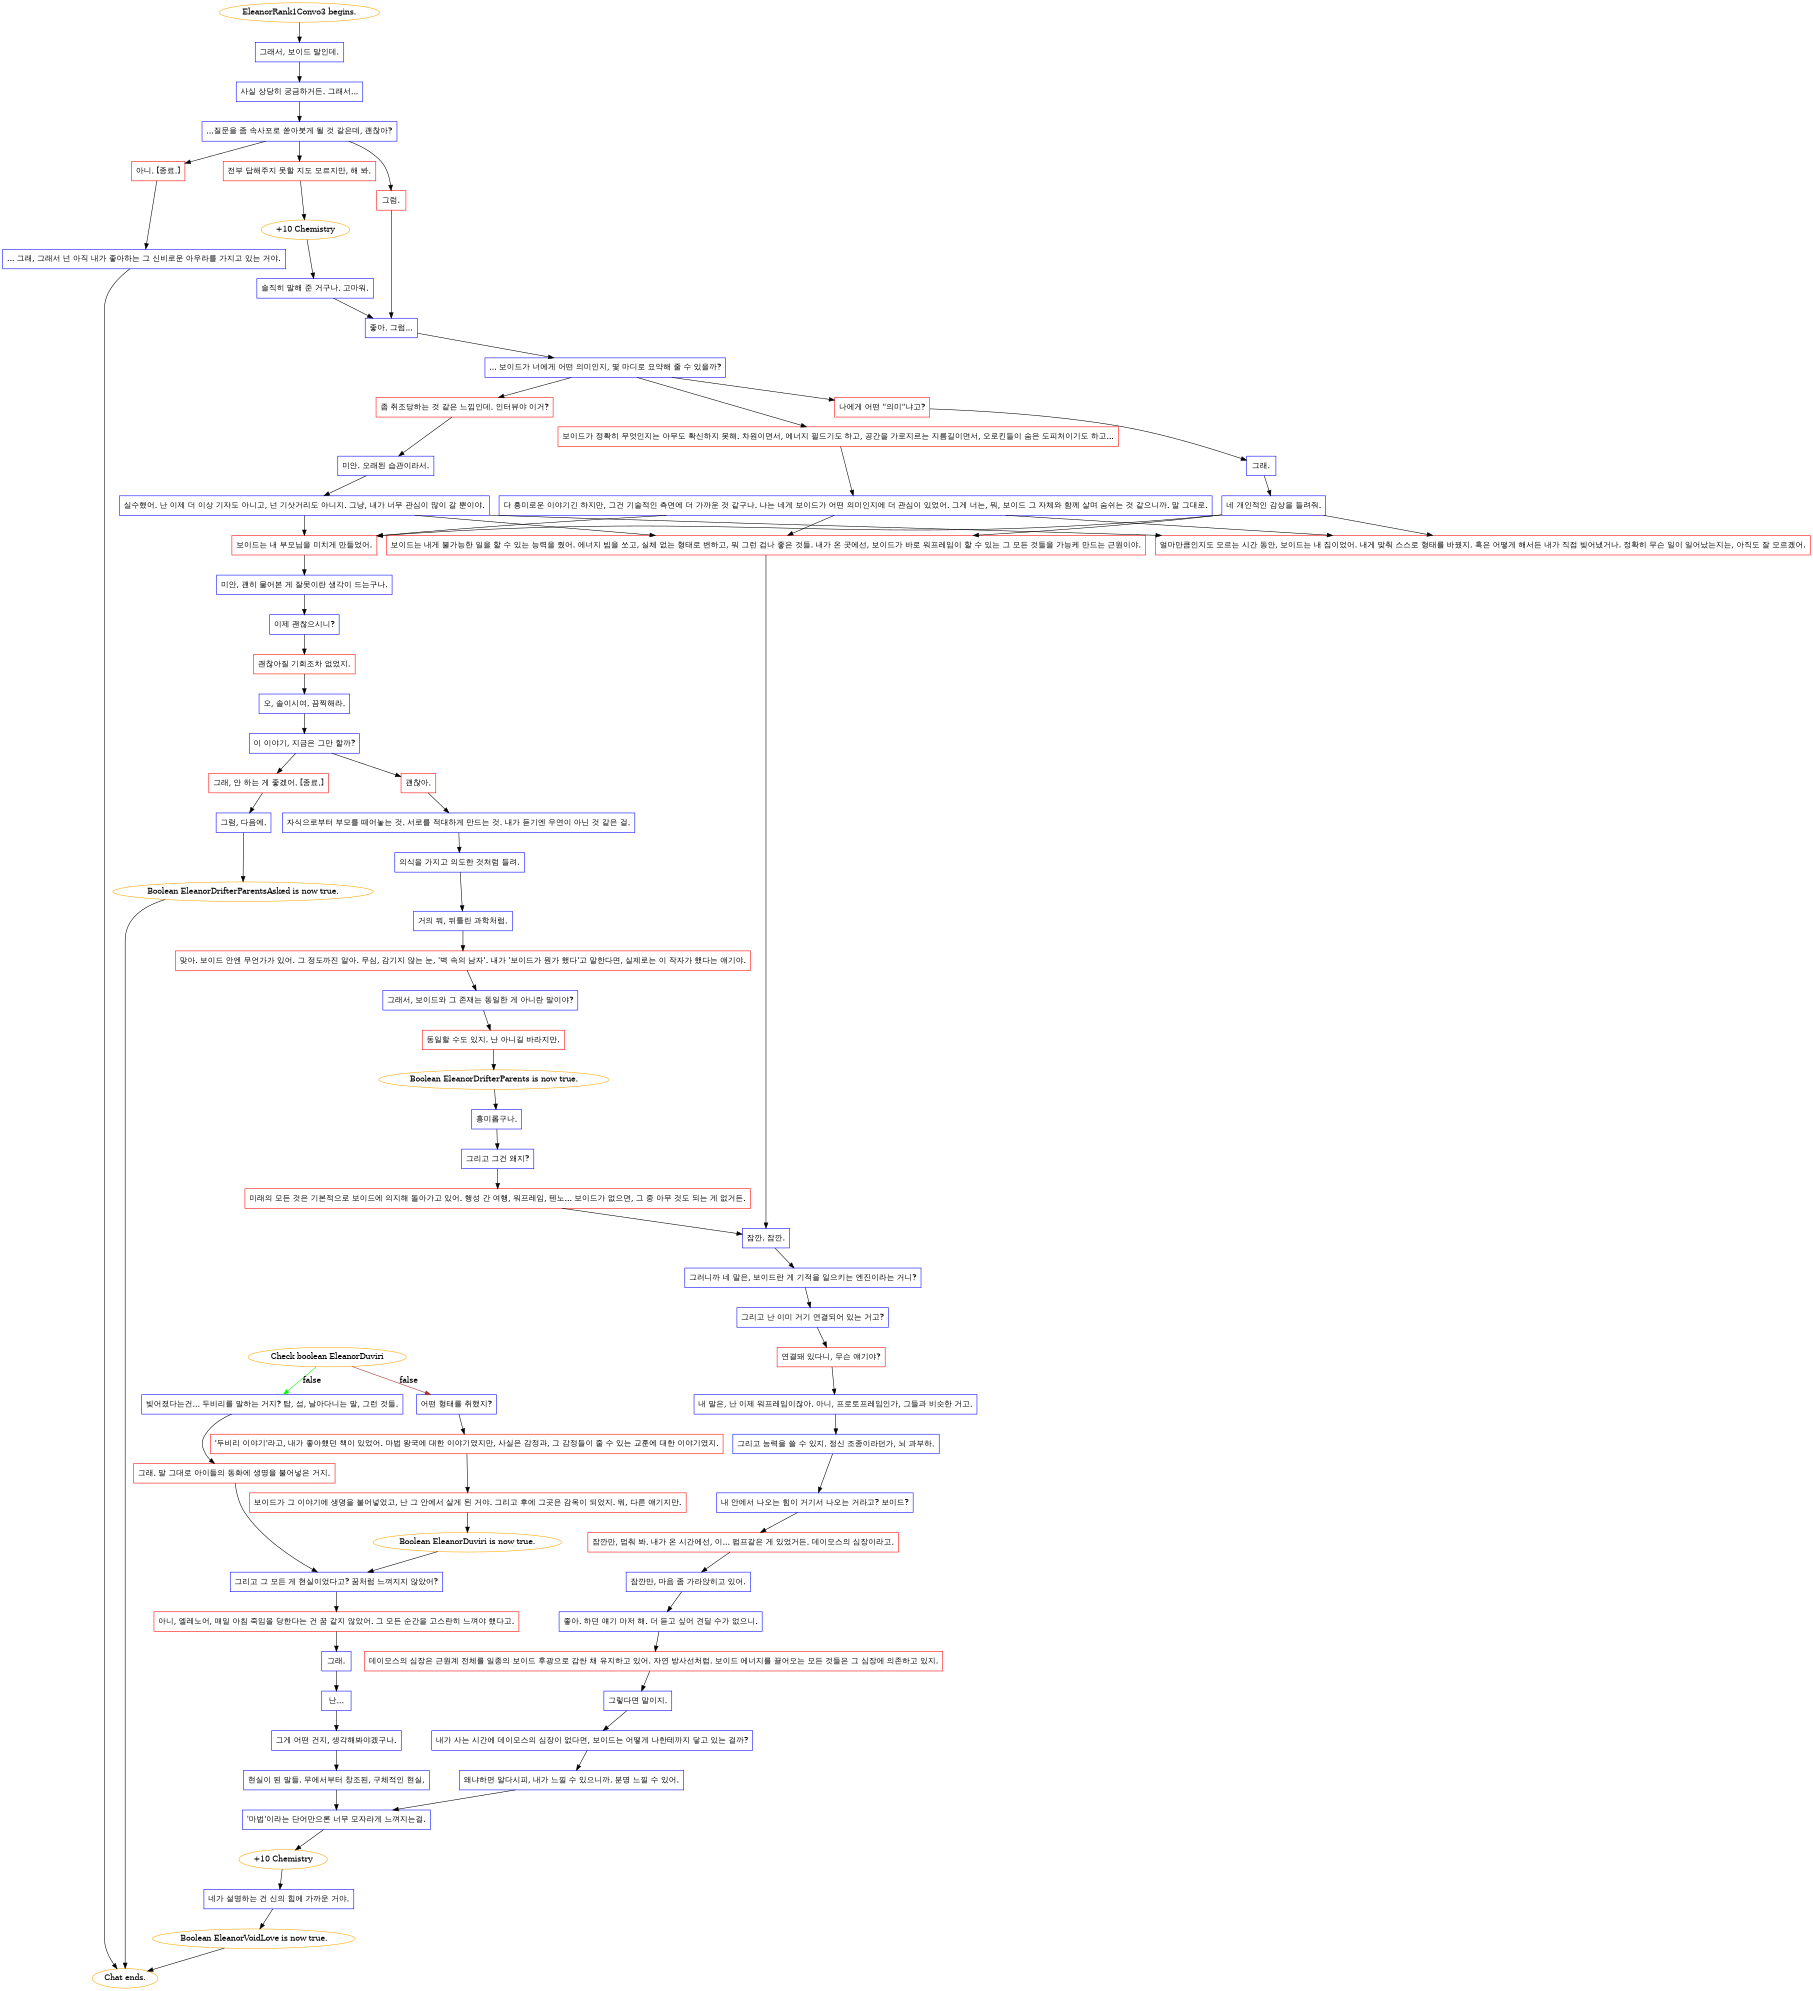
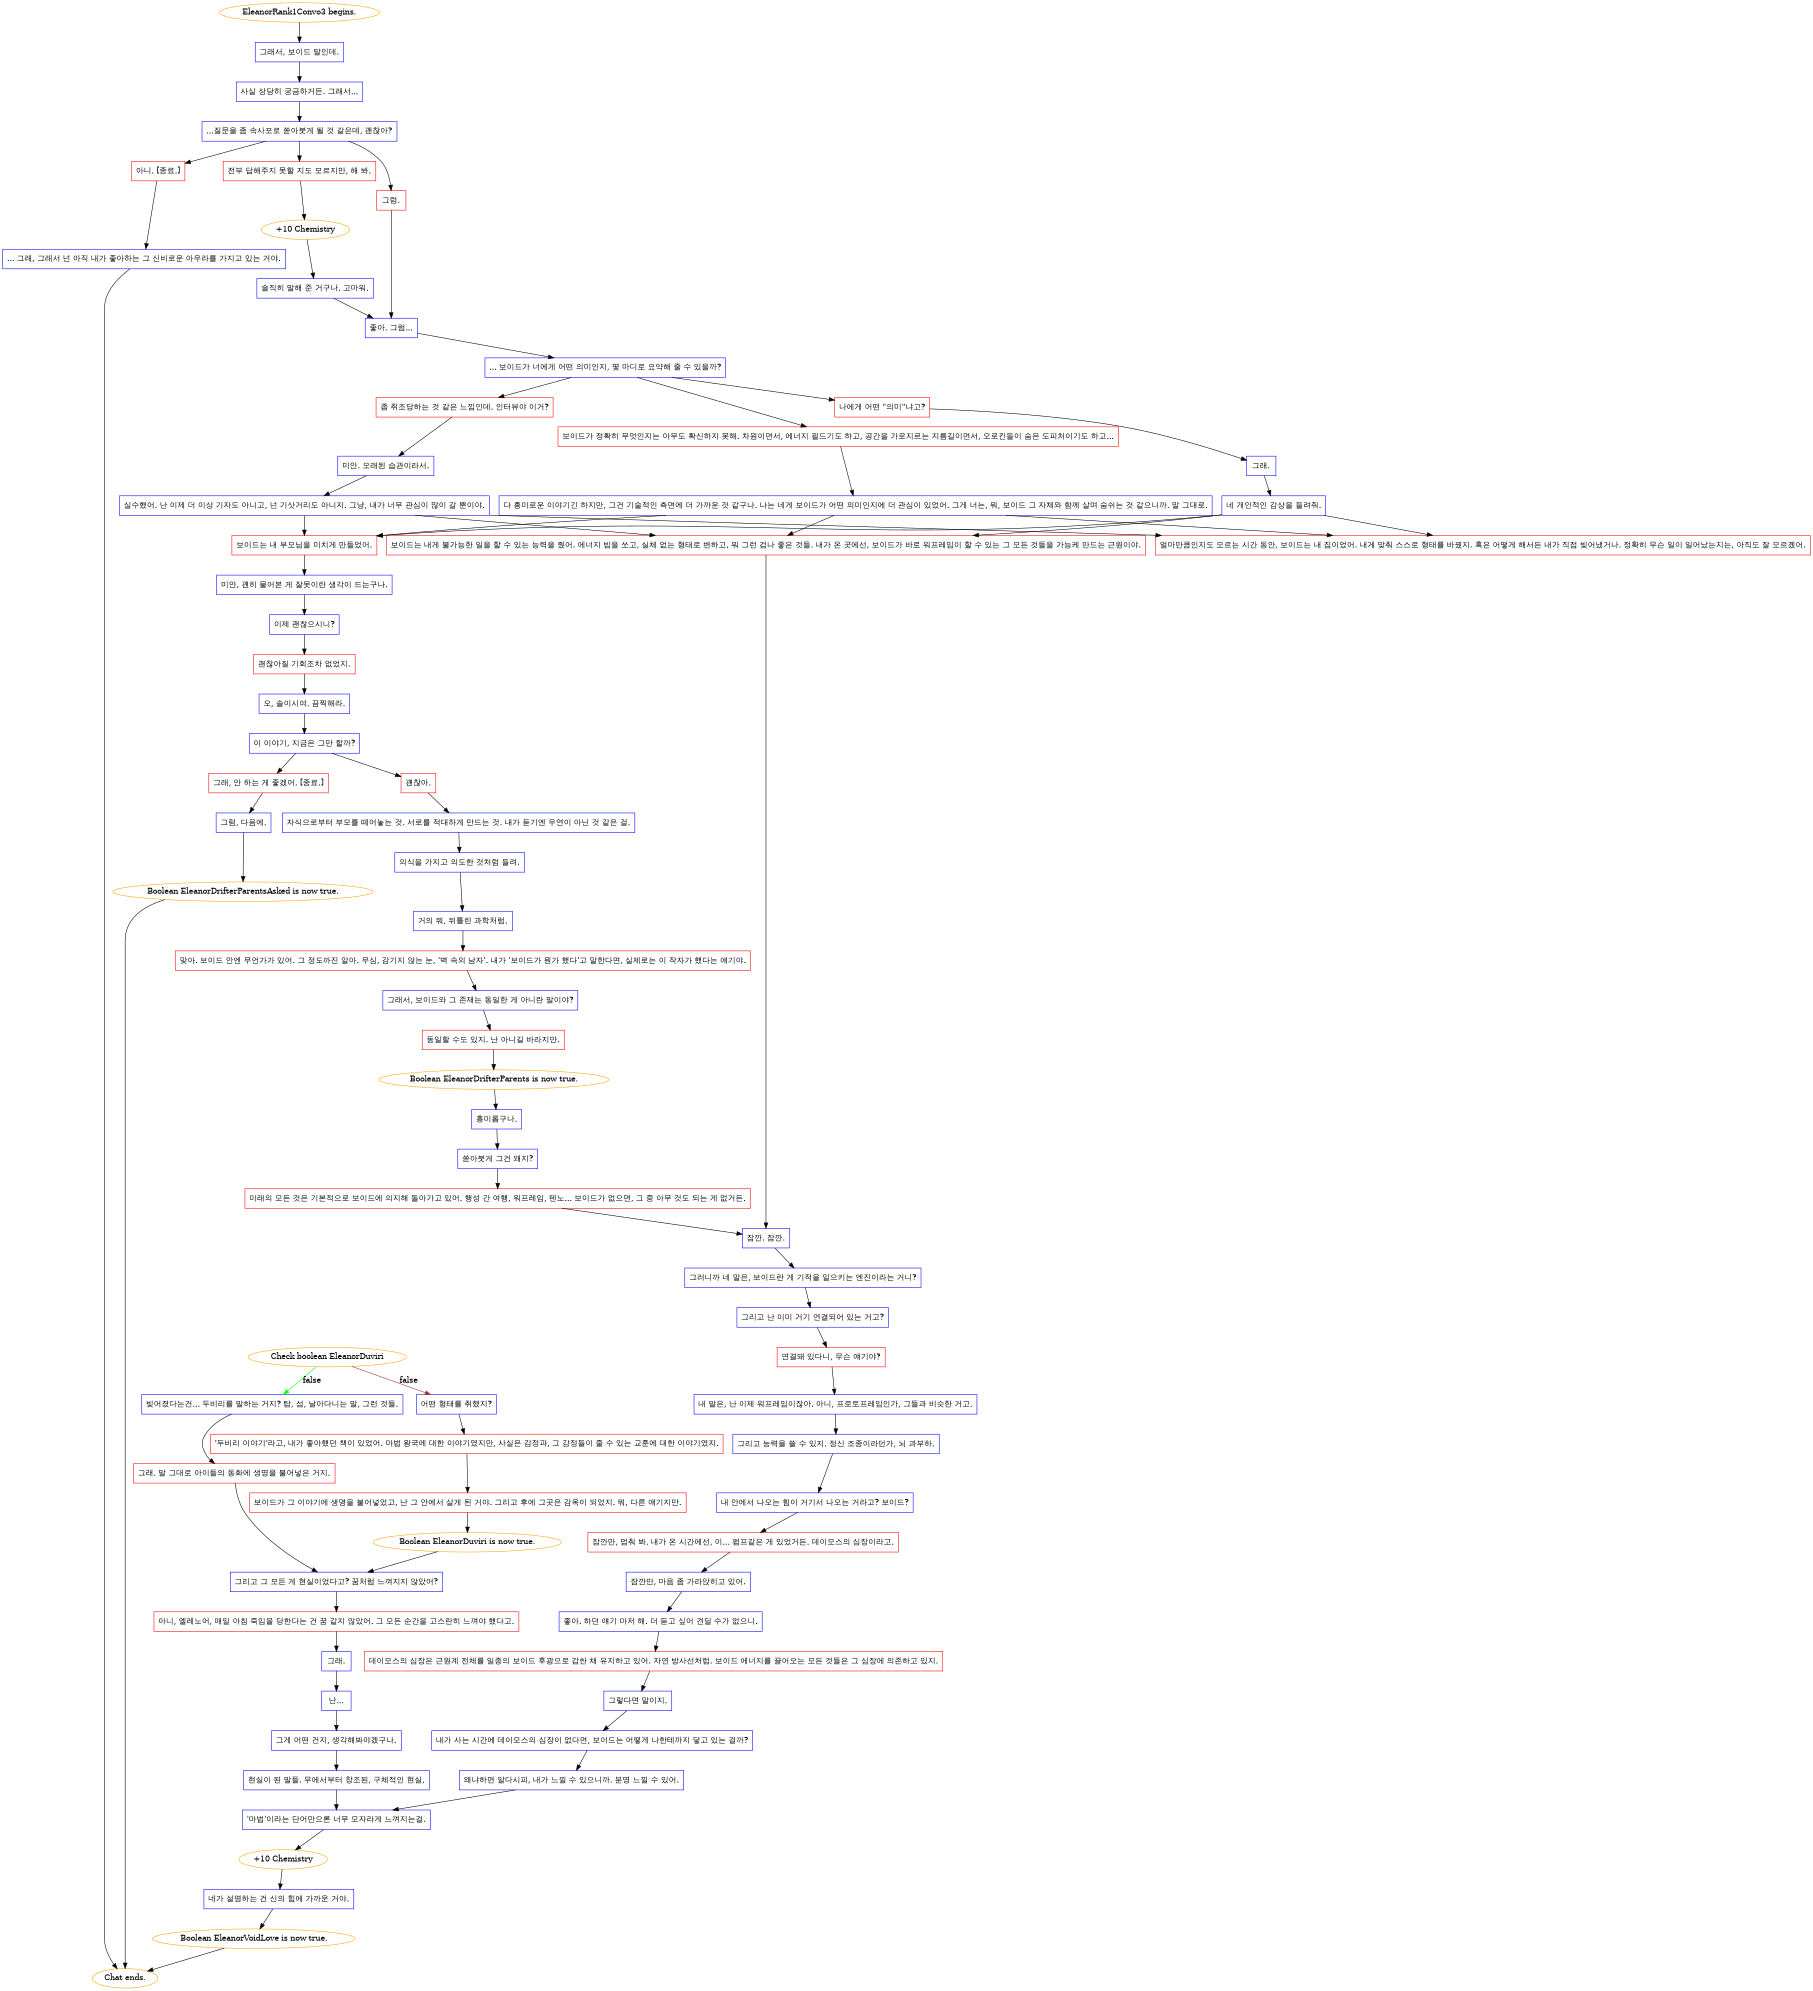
node "그리고 그건 왜지?": label "그리고 그건 왜지?" -> "쏟아붓게 그건 왜지?"
